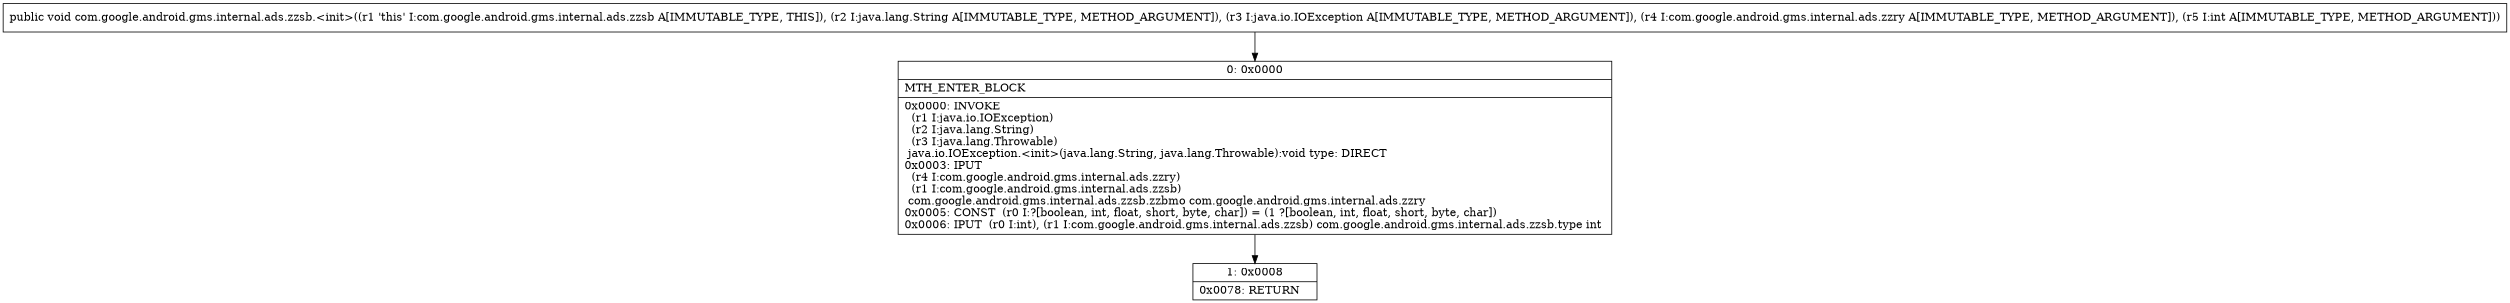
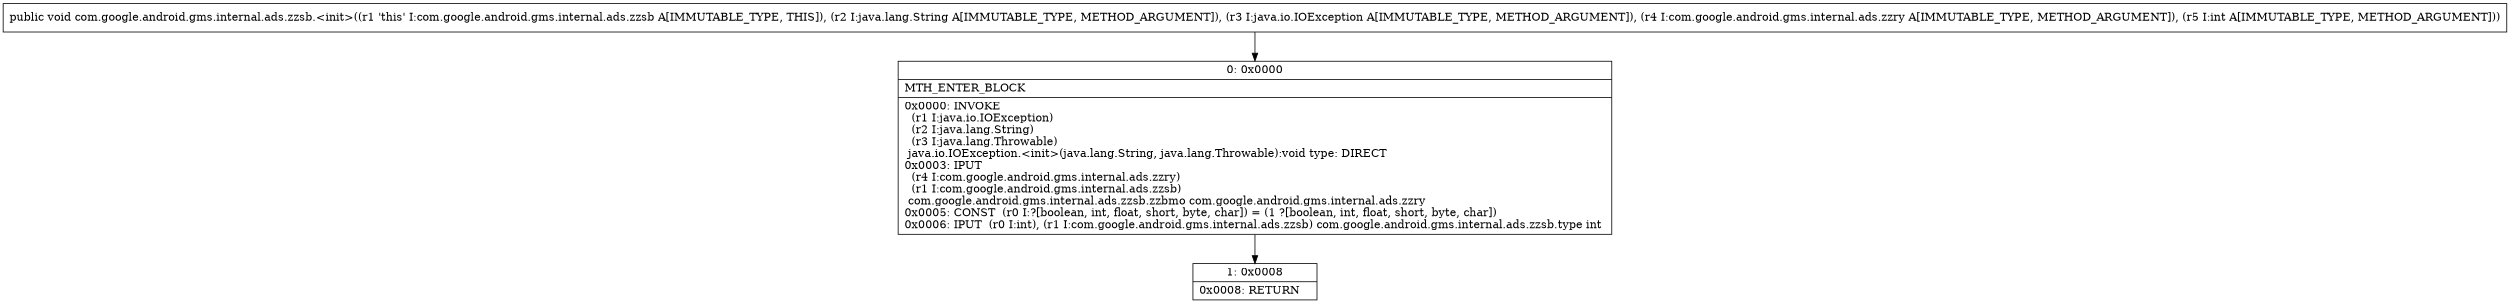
node "1: 0x0008": text "0x0078: RETURN" -> "0x0008: RETURN"
